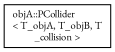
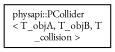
node "objA::PCollider < T_objA, T_objB, T _collision >": label "objA::PCollider < T_objA, T_objB, T _collision >" -> "physapi::PCollider < T_objA, T_objB, T _collision >"
